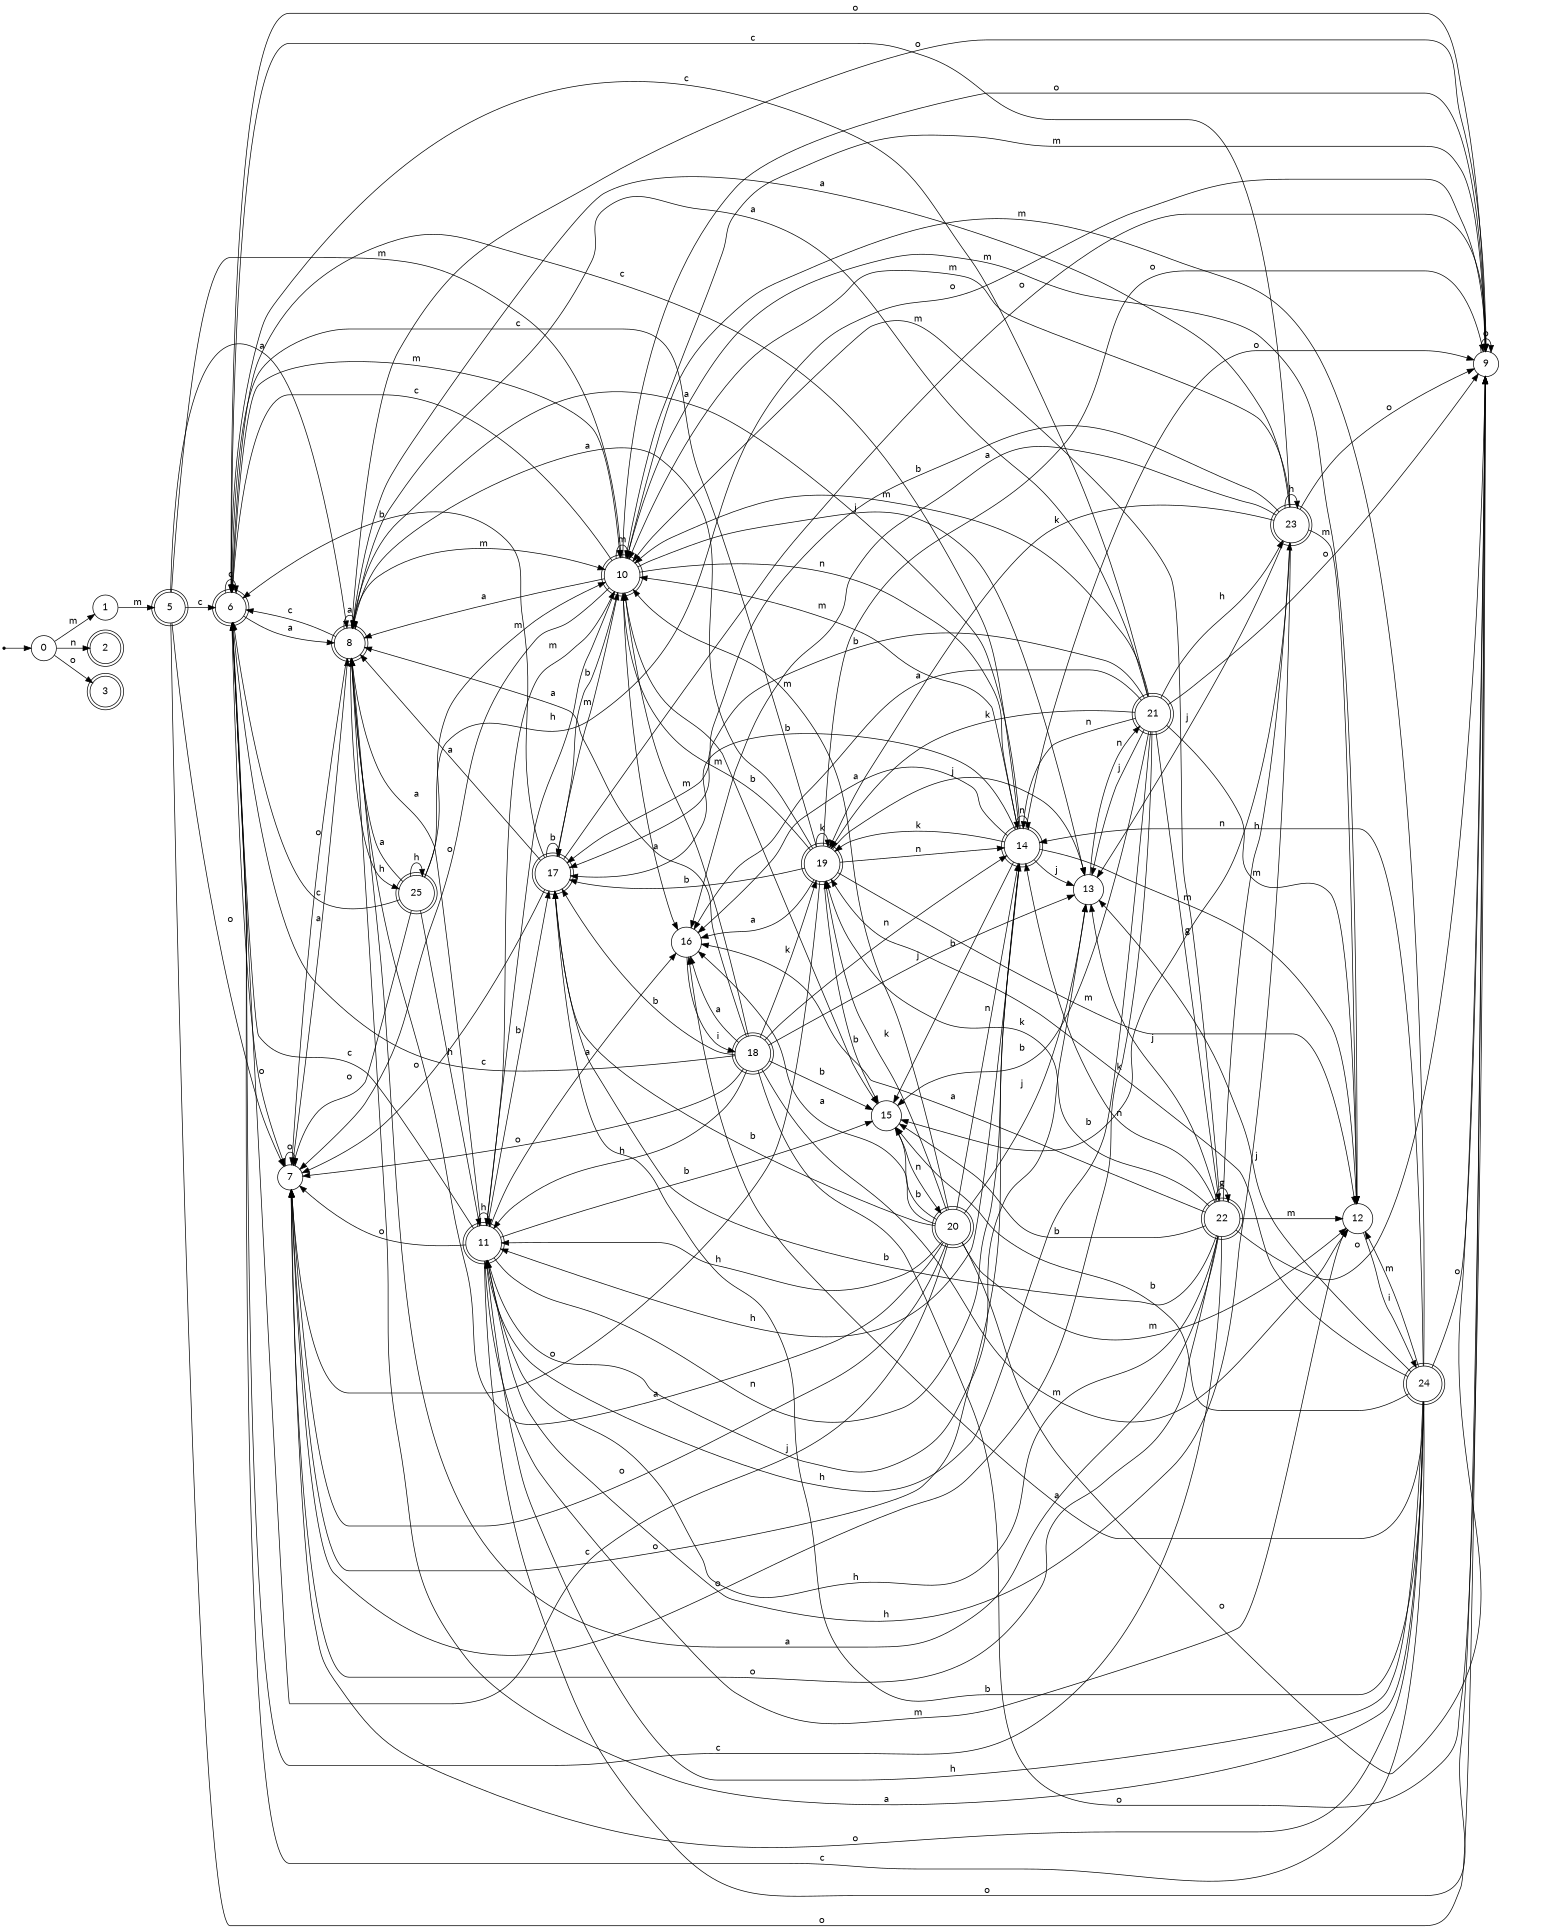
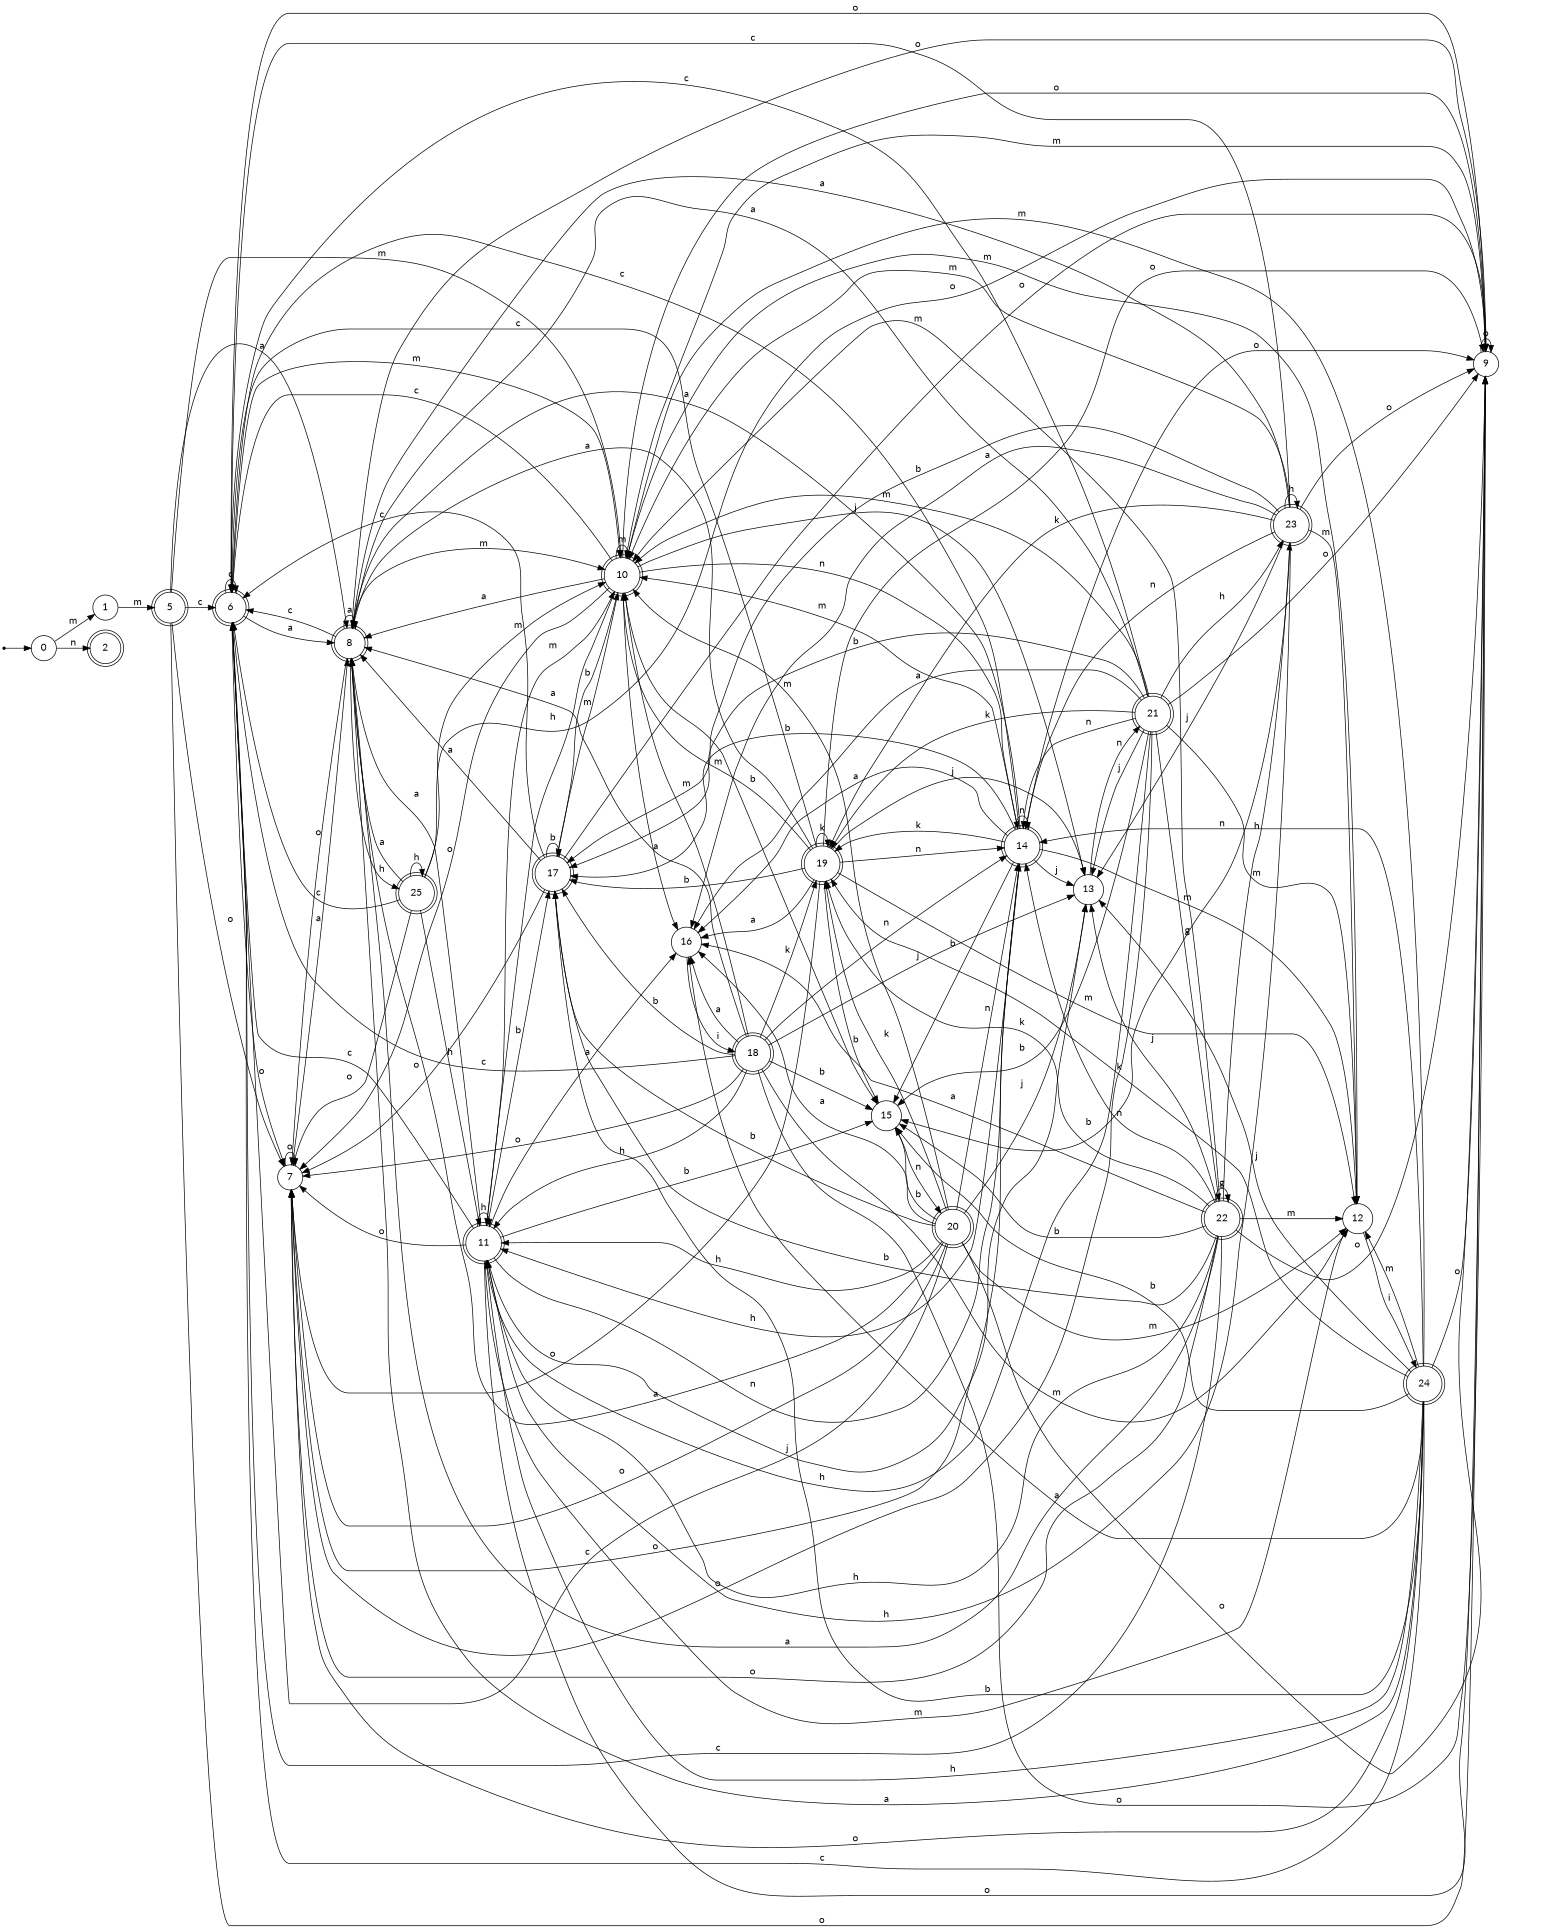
edge "17" -> "6": label "b" -> "c"
edge "23" -> "14": added, label "n"
node "3": removed
